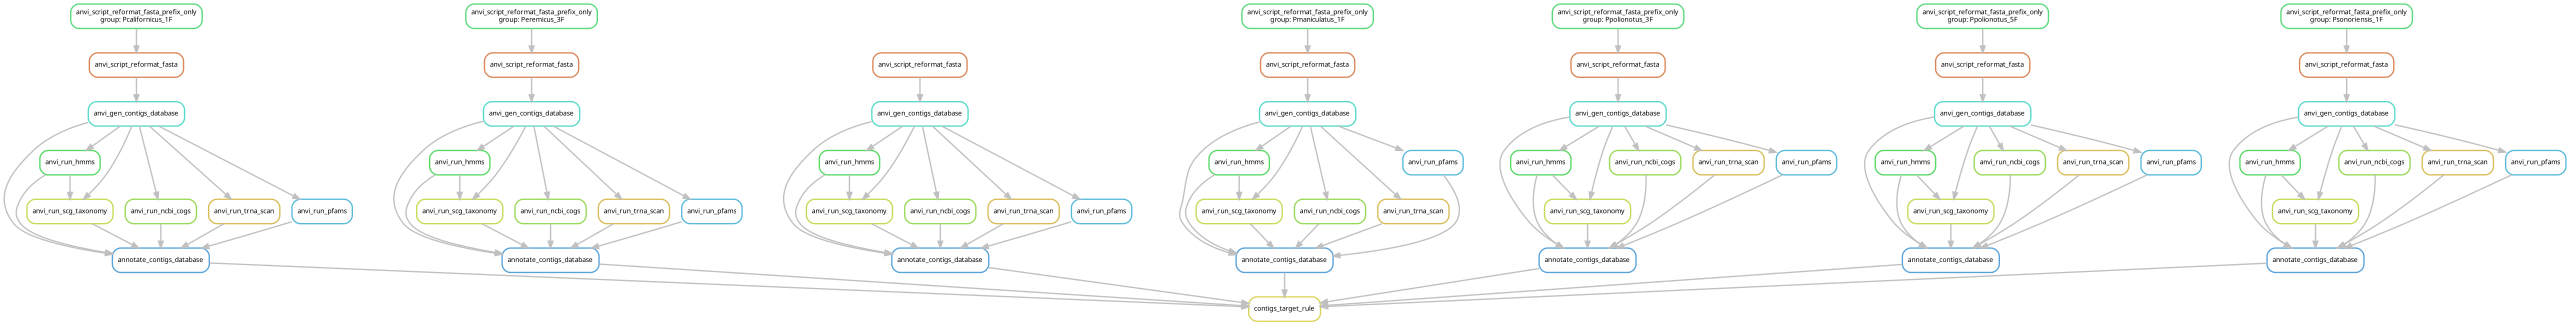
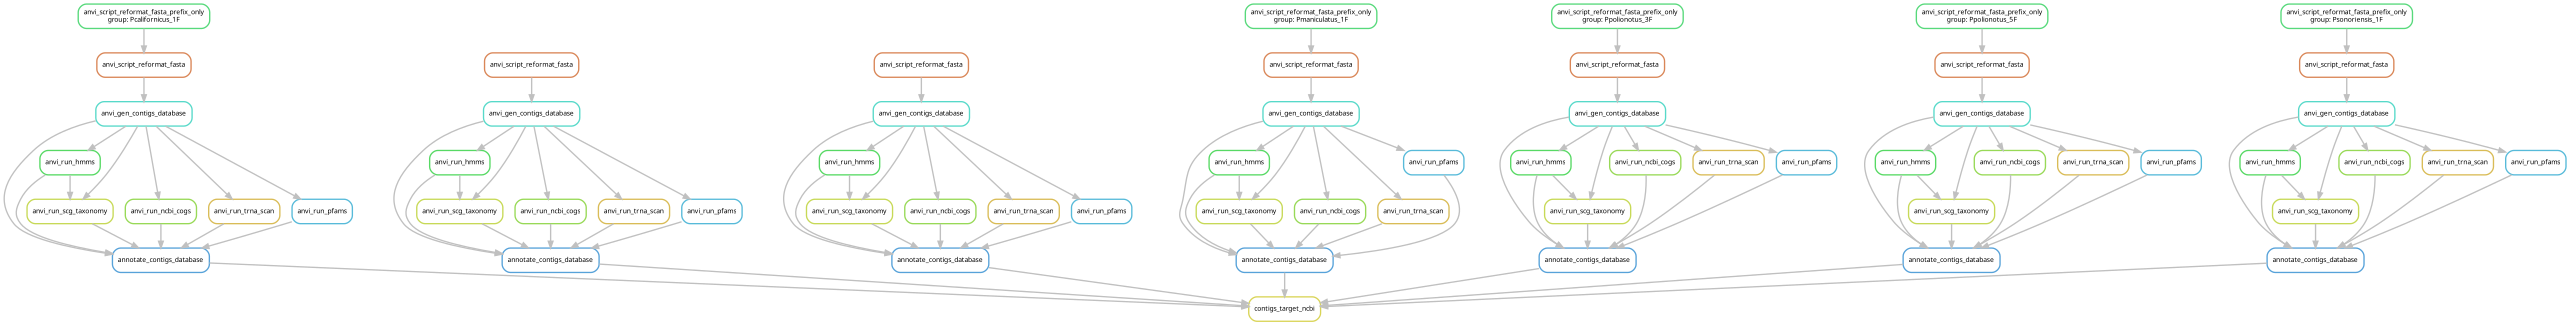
node "anvi_script_reformat_fasta_prefix_only group: Peremicus_3F": removed
node "contigs_target_rule": label "contigs_target_rule" -> "contigs_target_ncbi"
